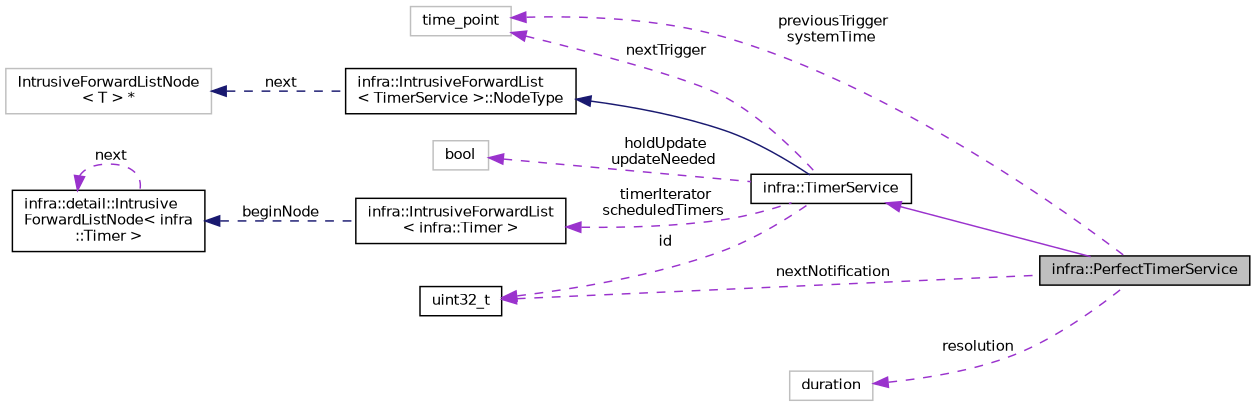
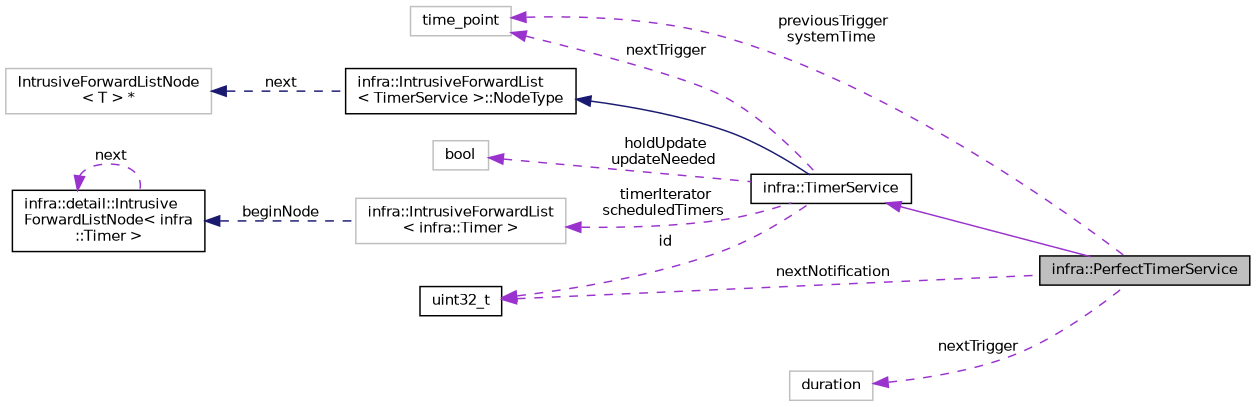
node "infra::IntrusiveForwardList < infra::Timer >": color black -> grey75
edge "infra::PerfectTimerService" -> "duration": label " resolution" -> " nextTrigger"
